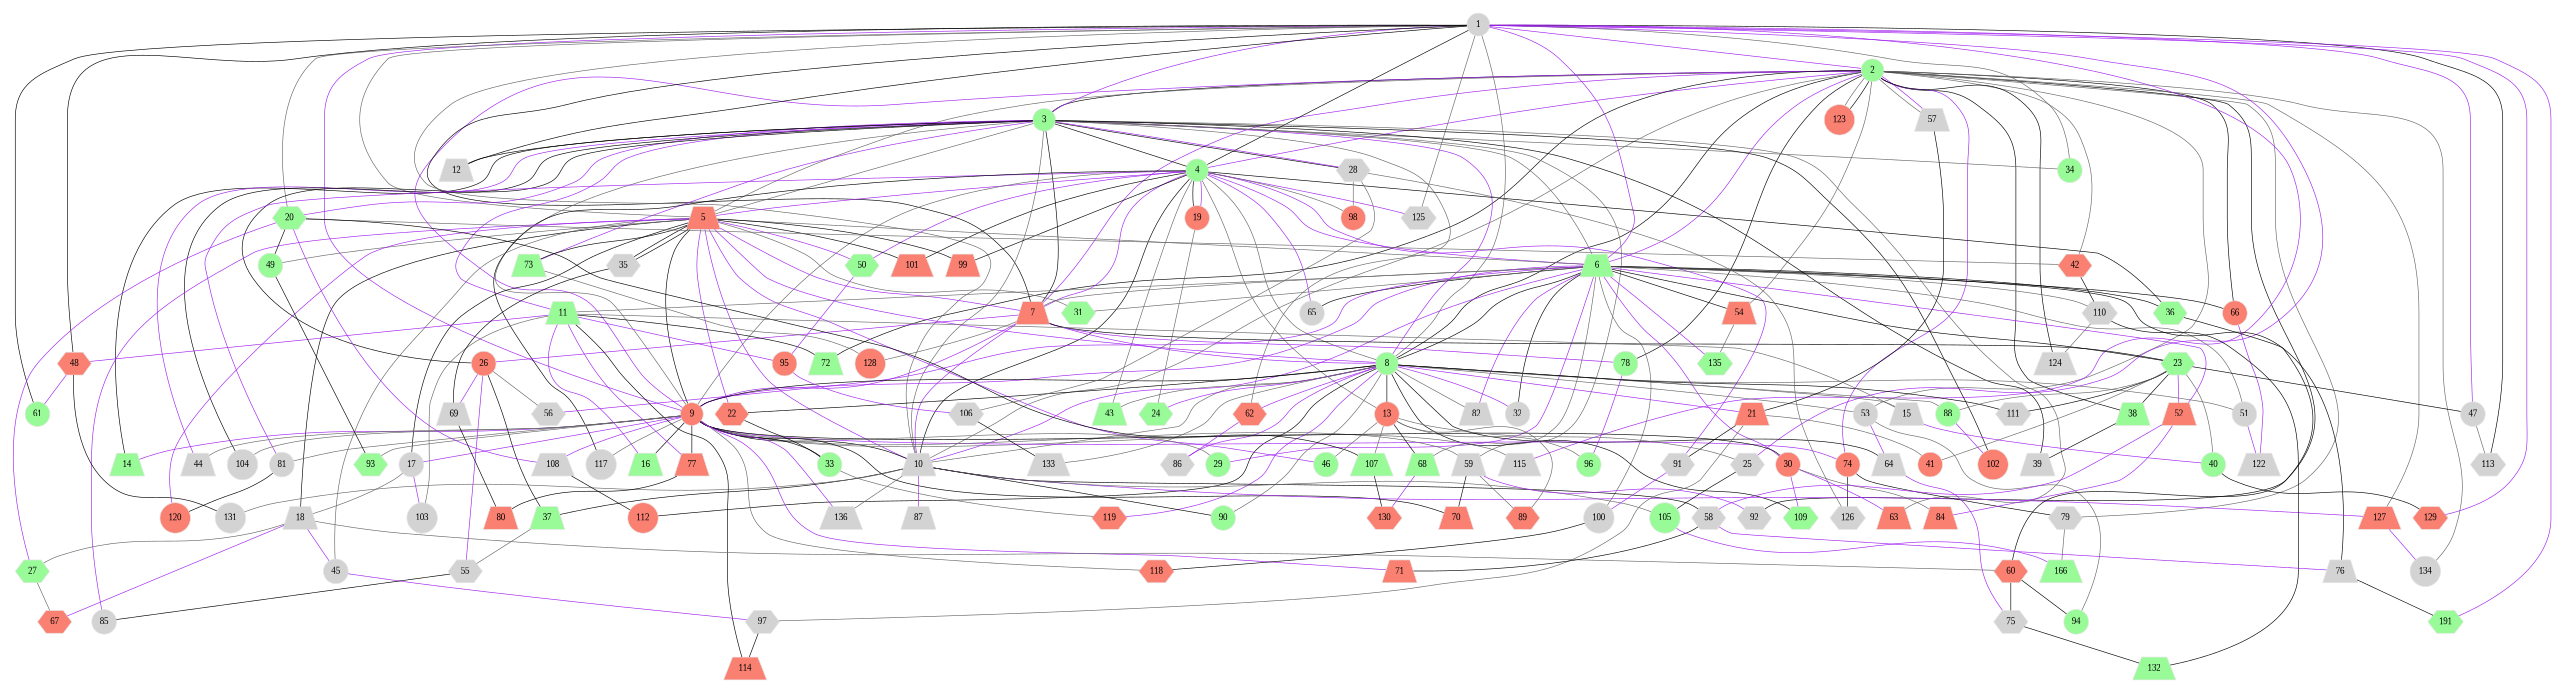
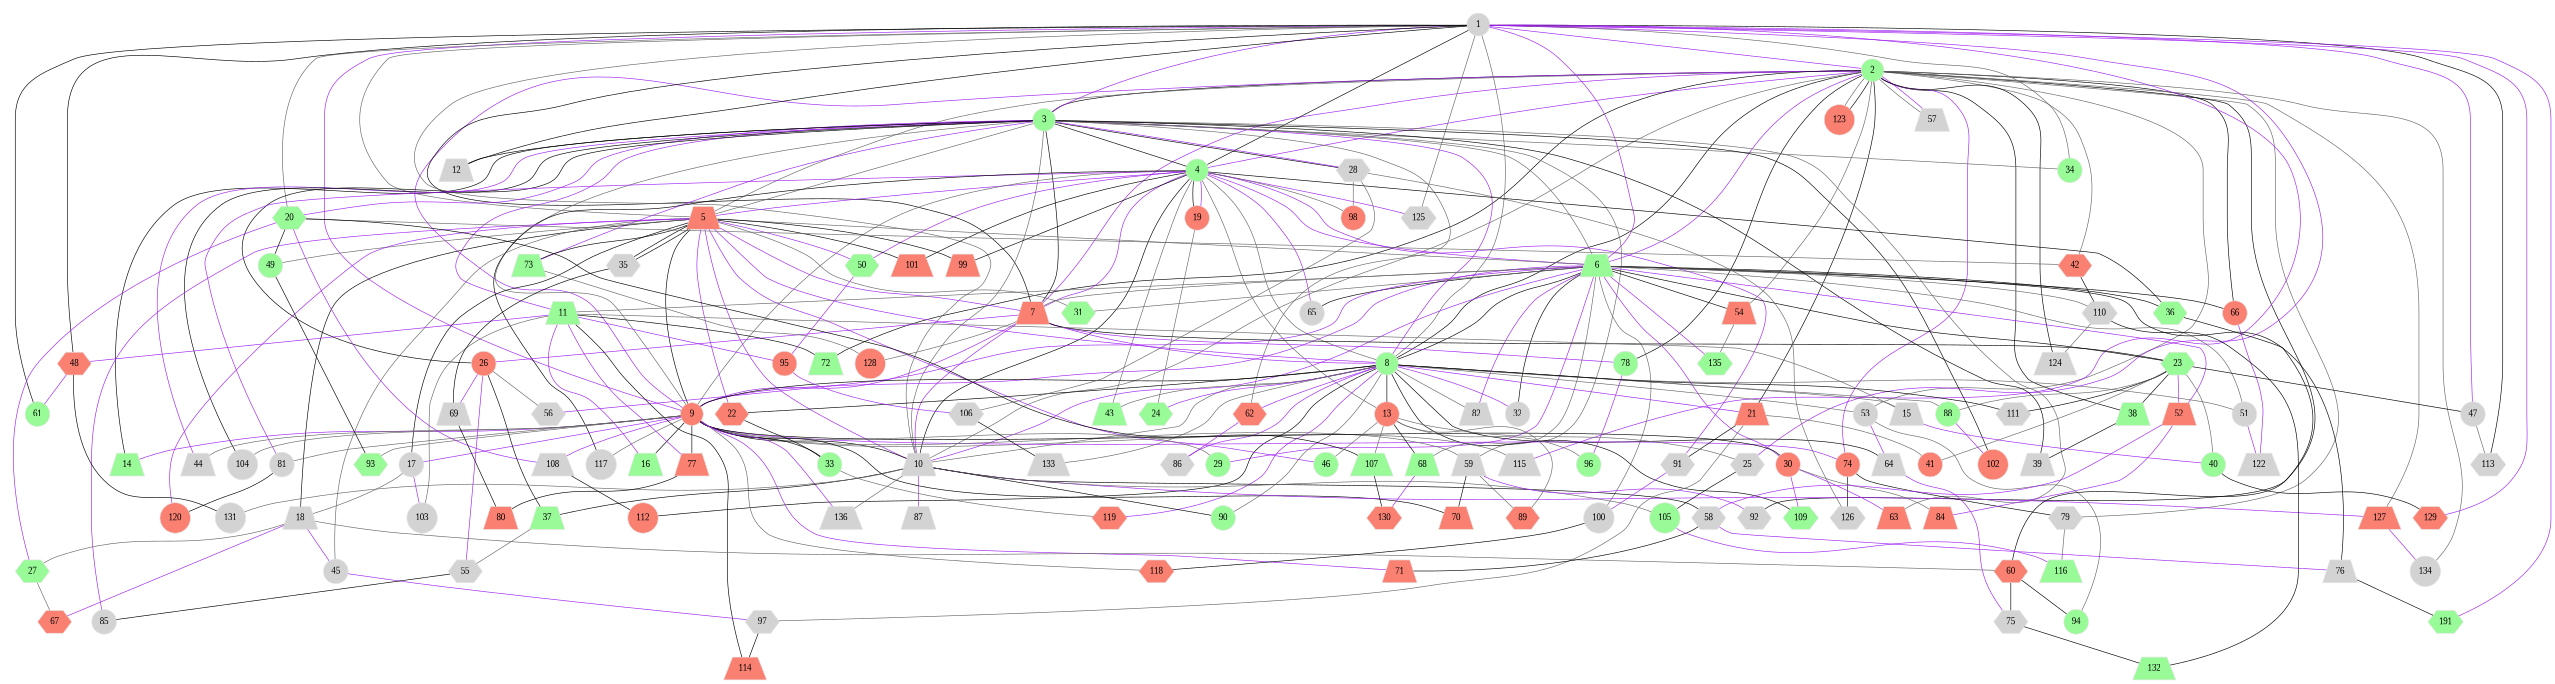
edge "57" -- "21": now "2" -- "21"
node "166": label "166" -> "116"
